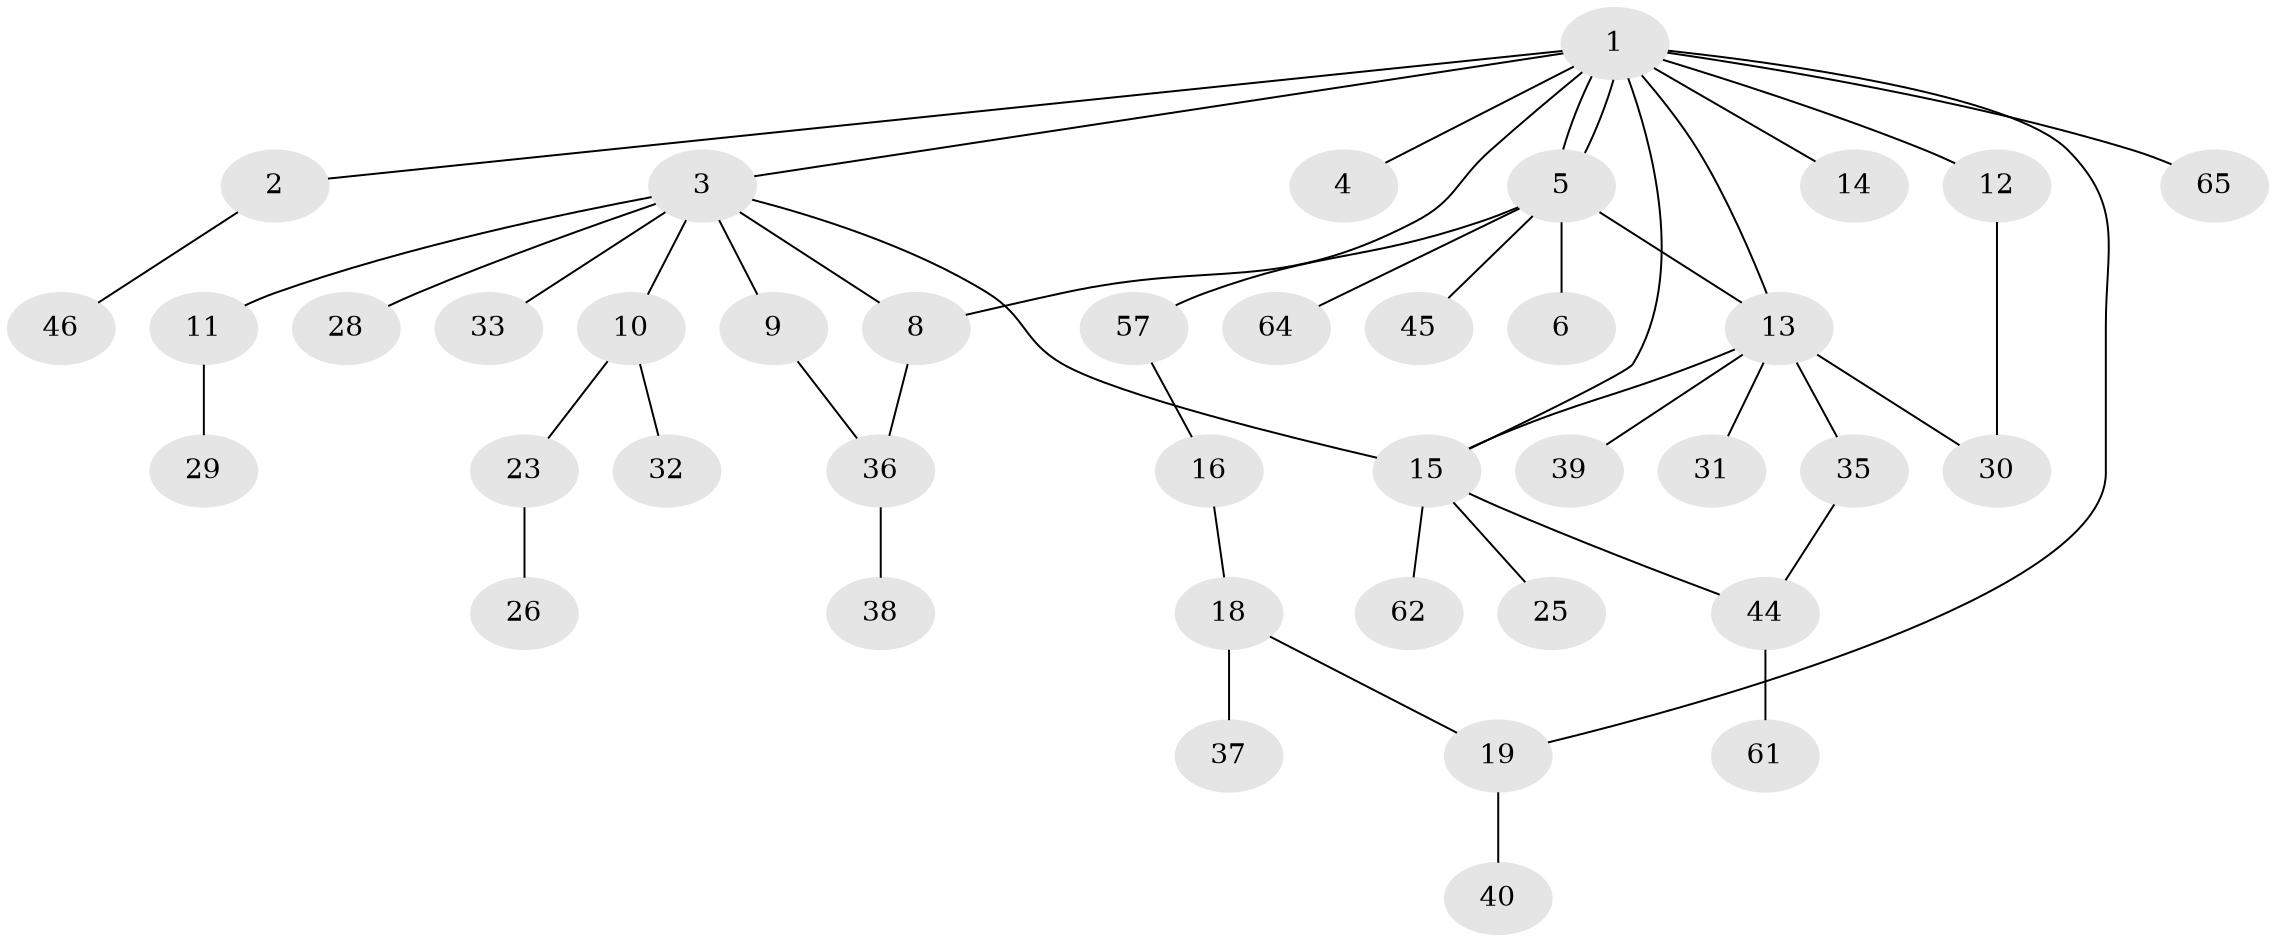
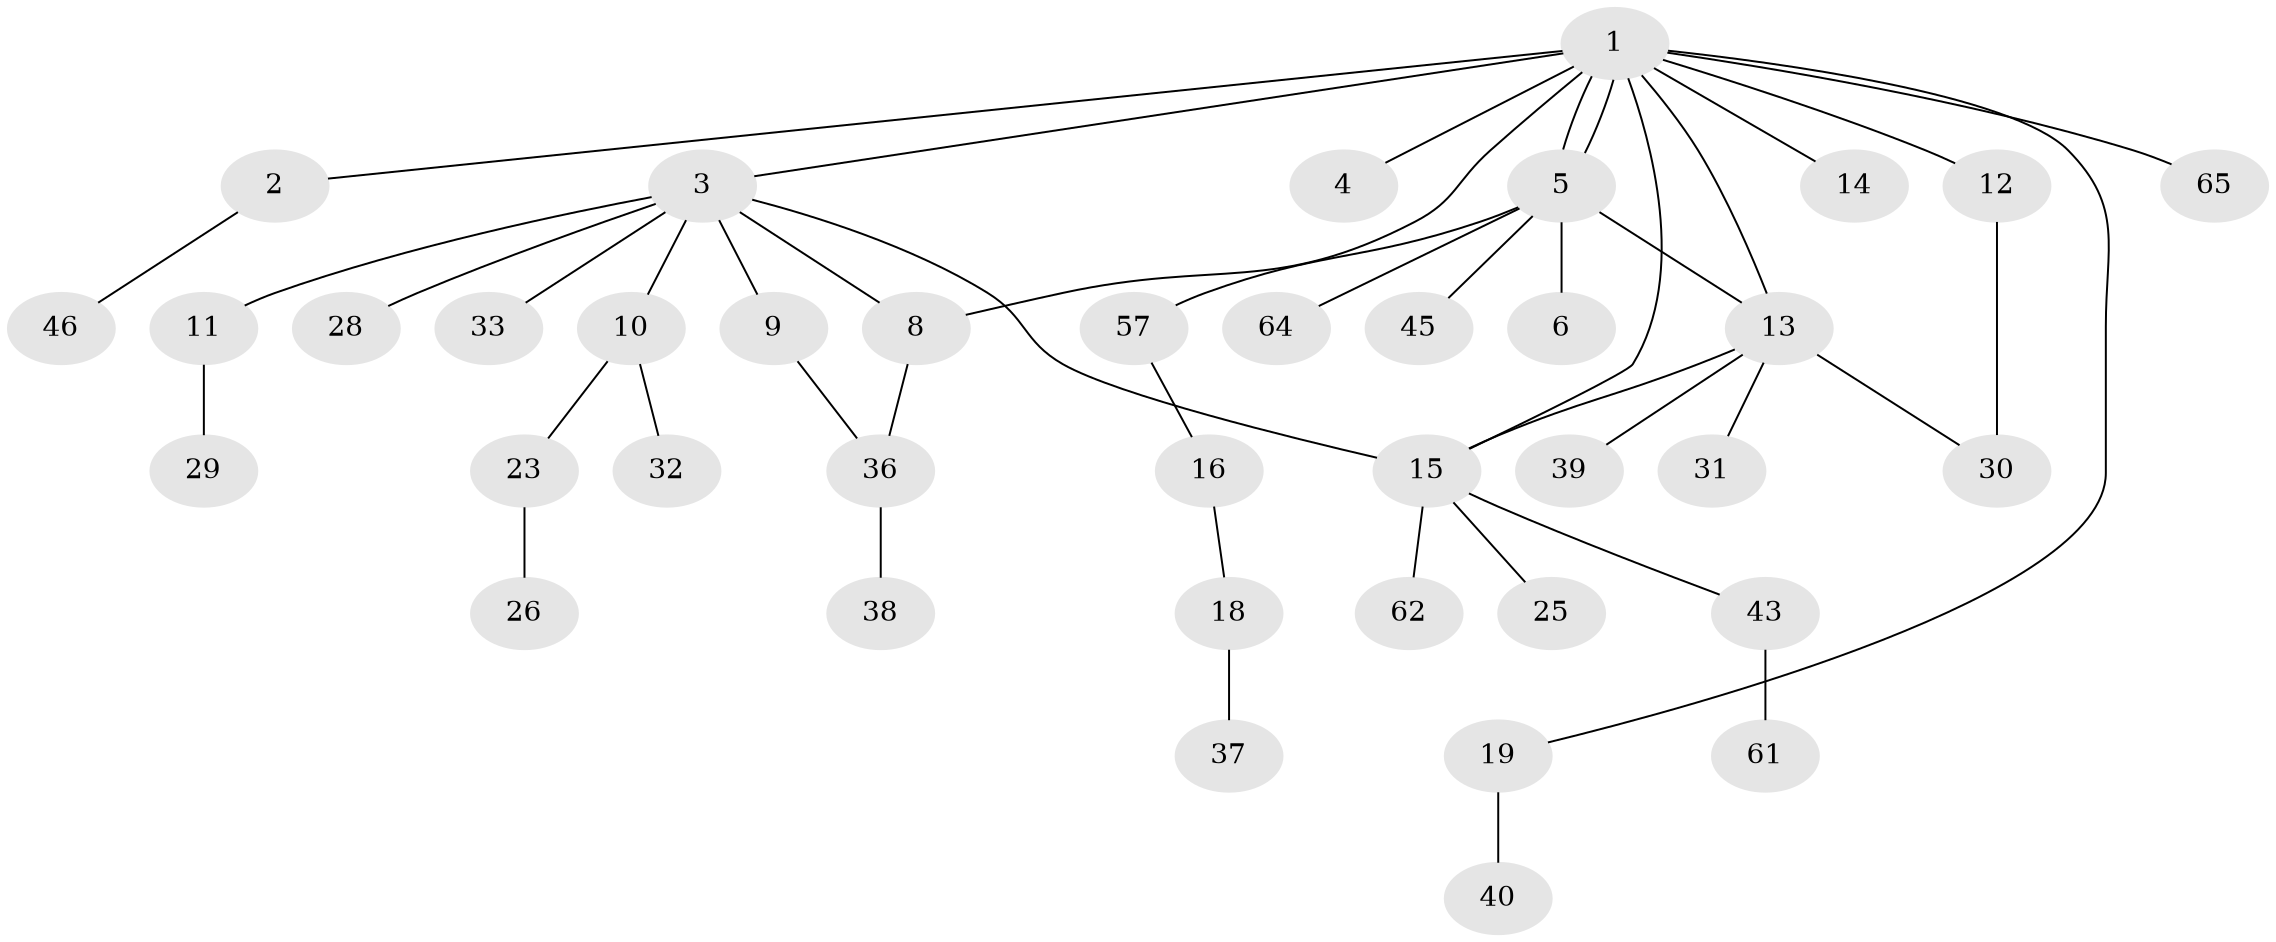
node "35": removed
node "44": label "44" -> "43"
edge "18" -- "19": removed
